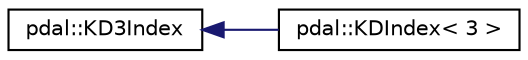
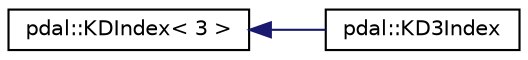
edge "pdal::KDIndex< 3 >" -> "pdal::KD3Index": reversed
